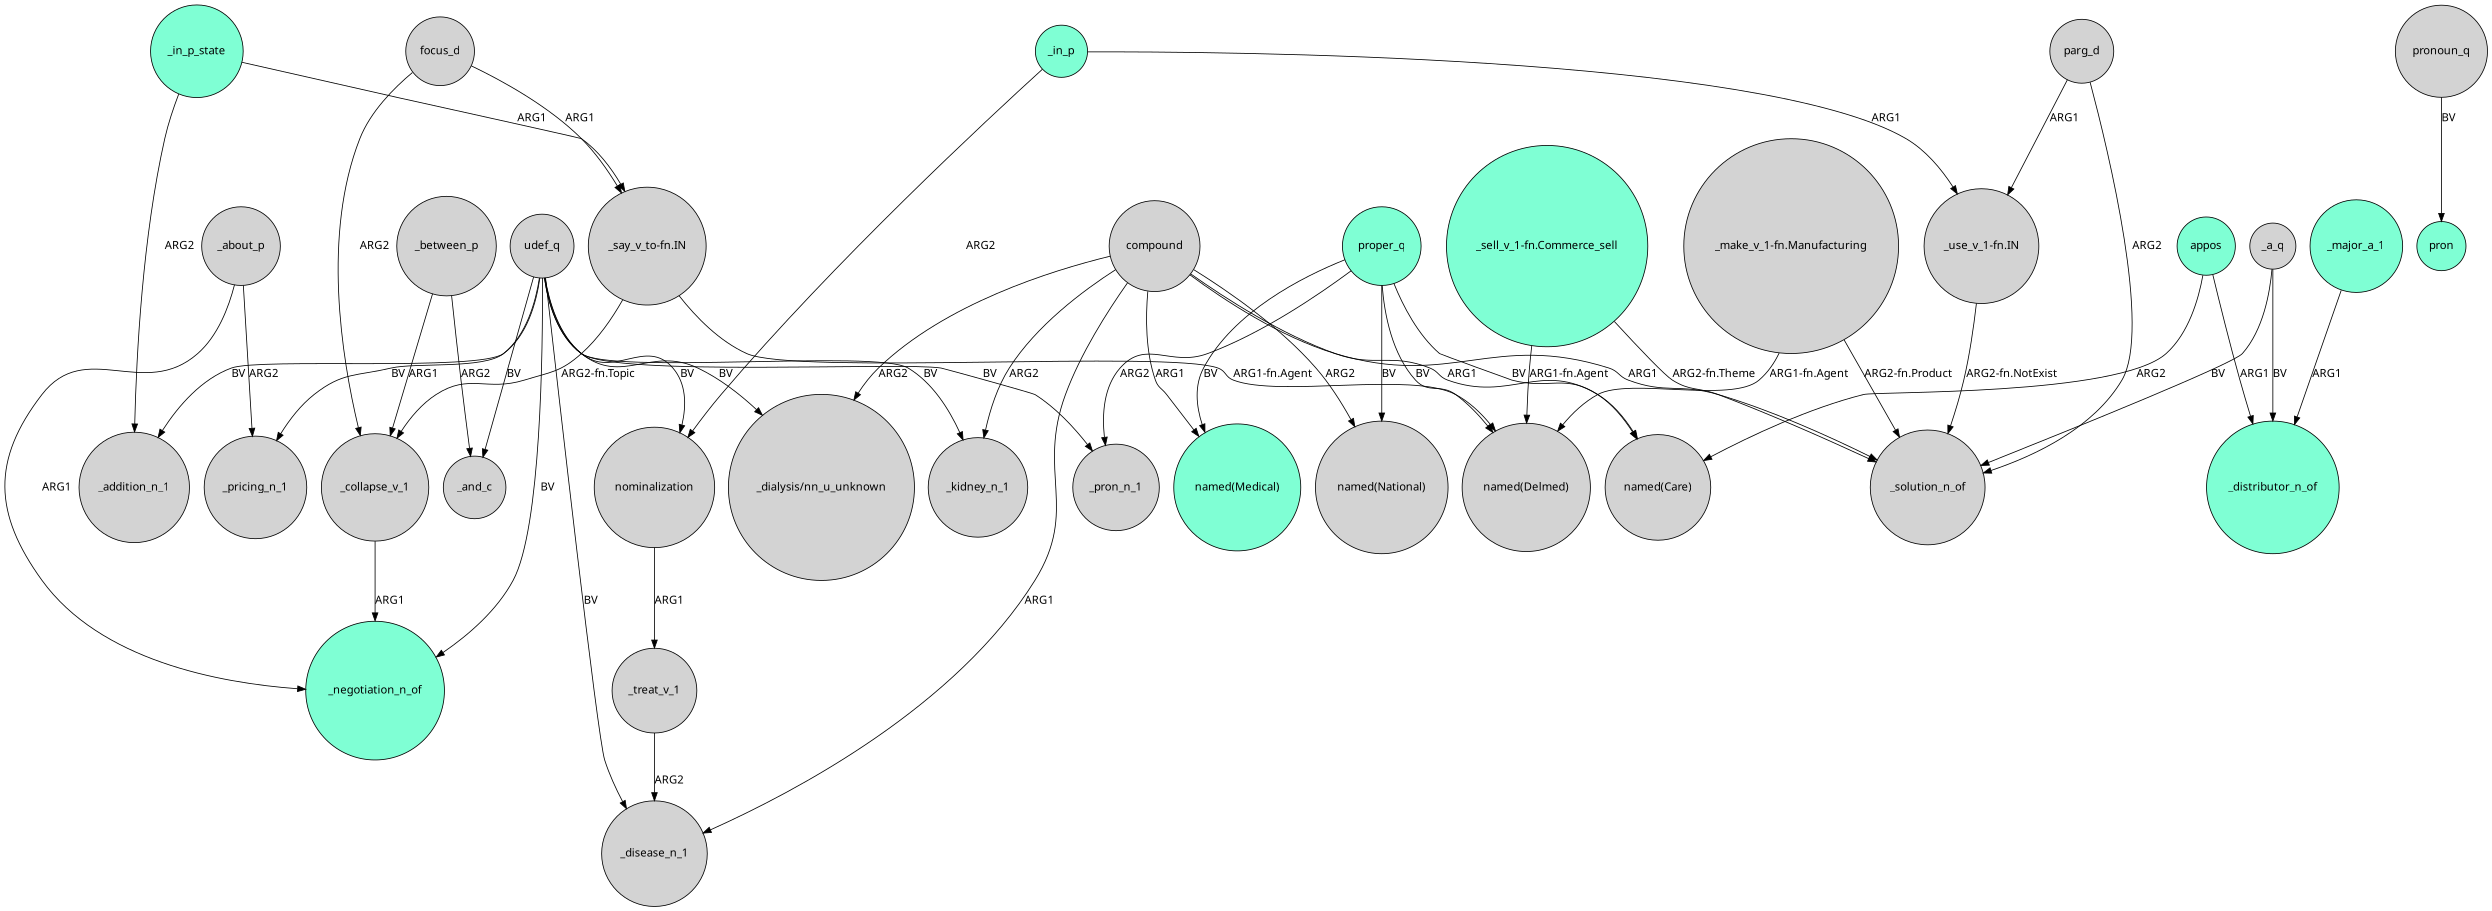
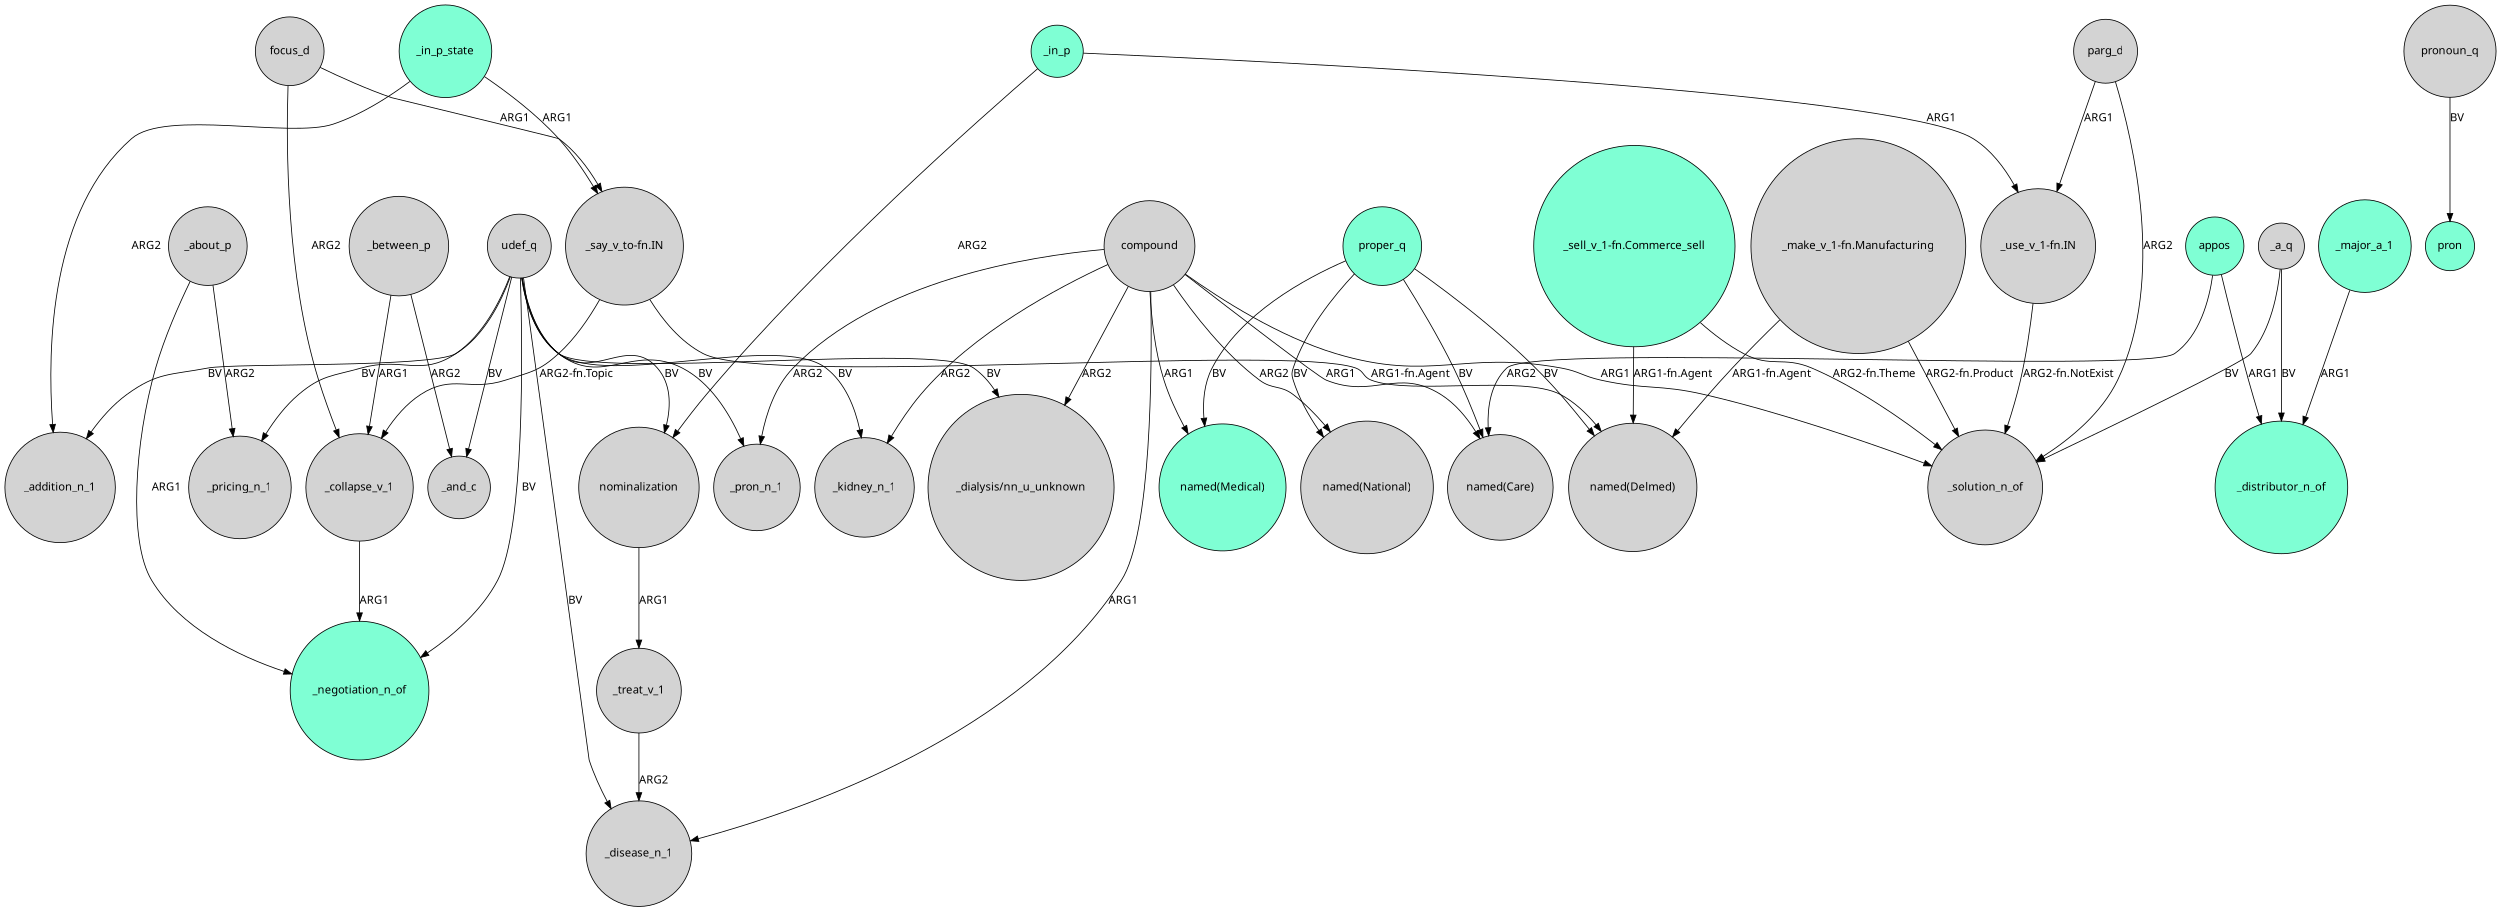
edge "proper_q" -> "_pron_n_1": now "compound" -> "_pron_n_1"
